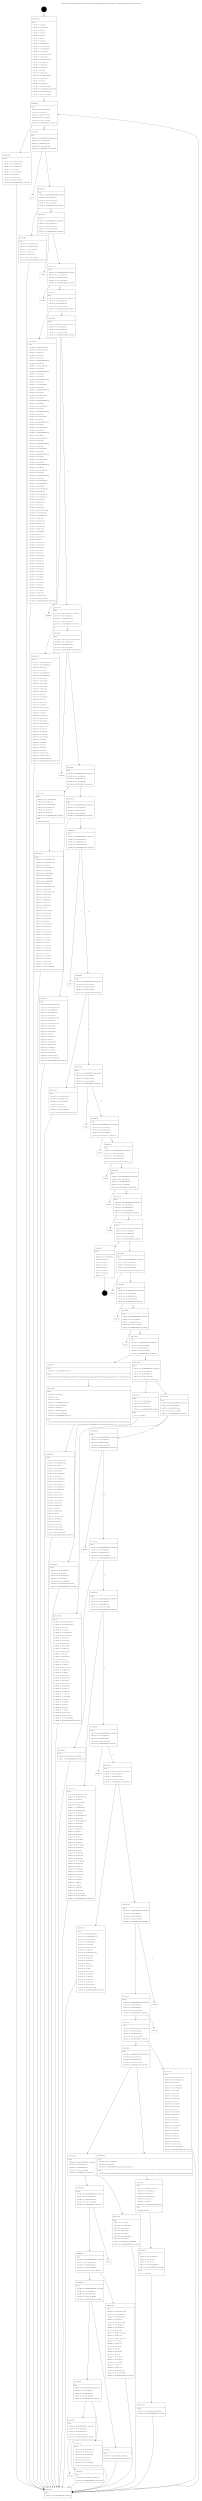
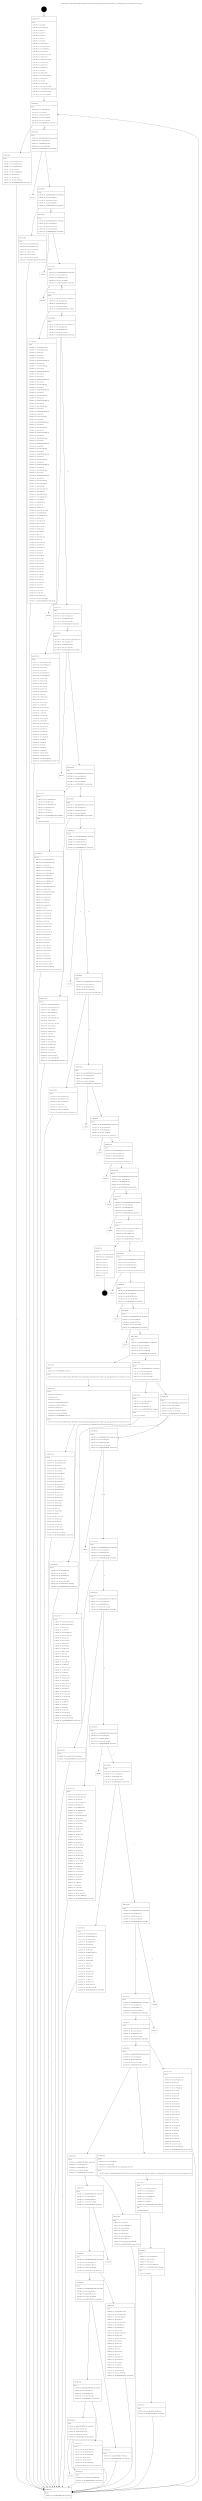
edge "0x401518 [28]" -> "0x401534 [28]": reversed
